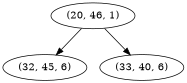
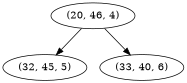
node "(20, 46, 1)": label "(20, 46, 1)" -> "(20, 46, 4)"
node "(32, 45, 6)": label "(32, 45, 6)" -> "(32, 45, 5)"
